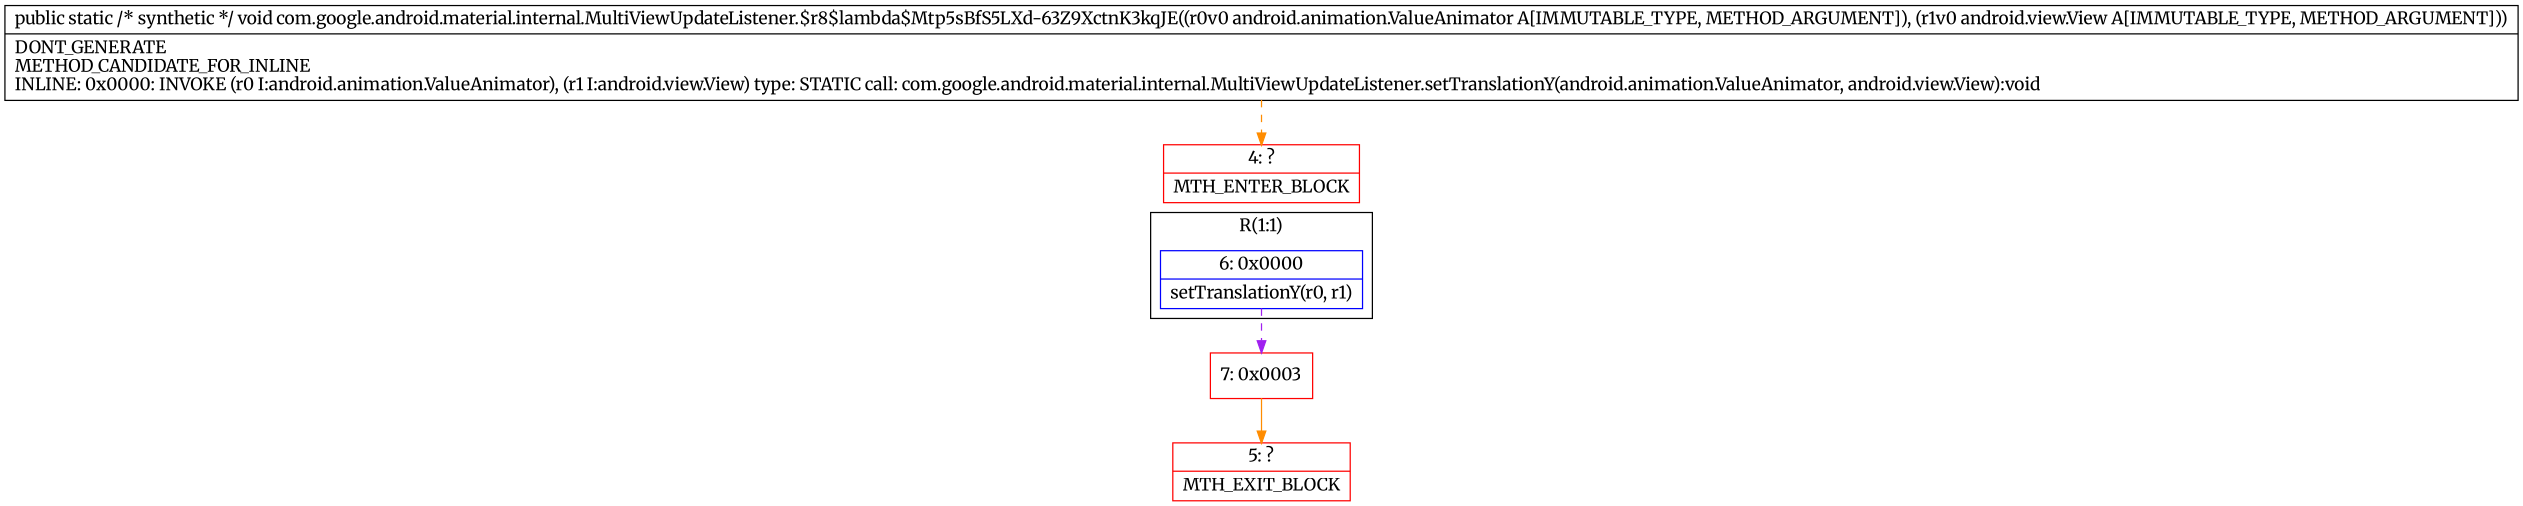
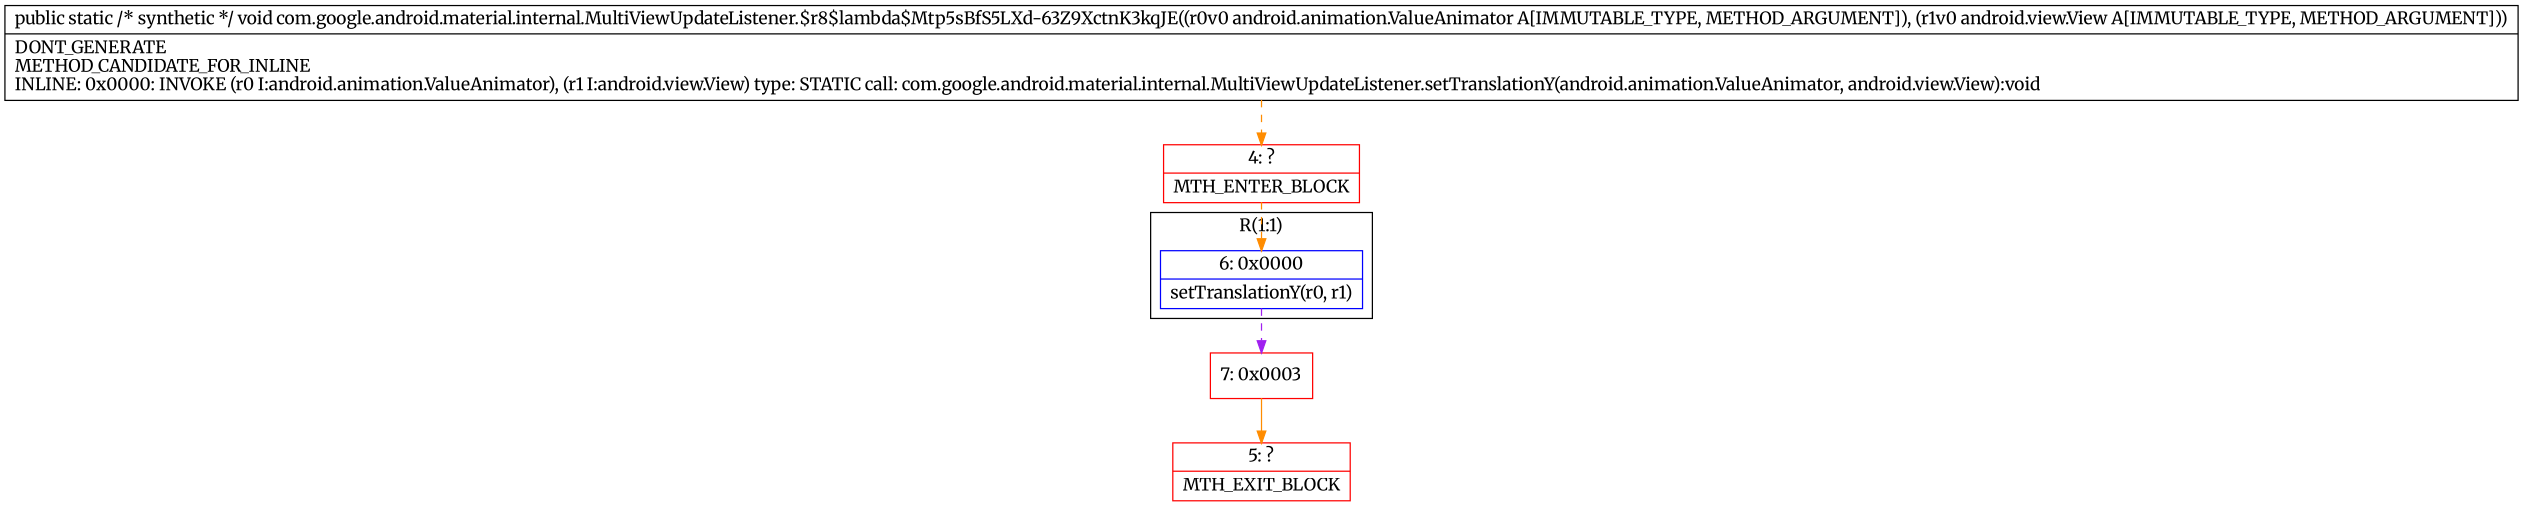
edge "4: ?" -> "6: 0x0000": added
